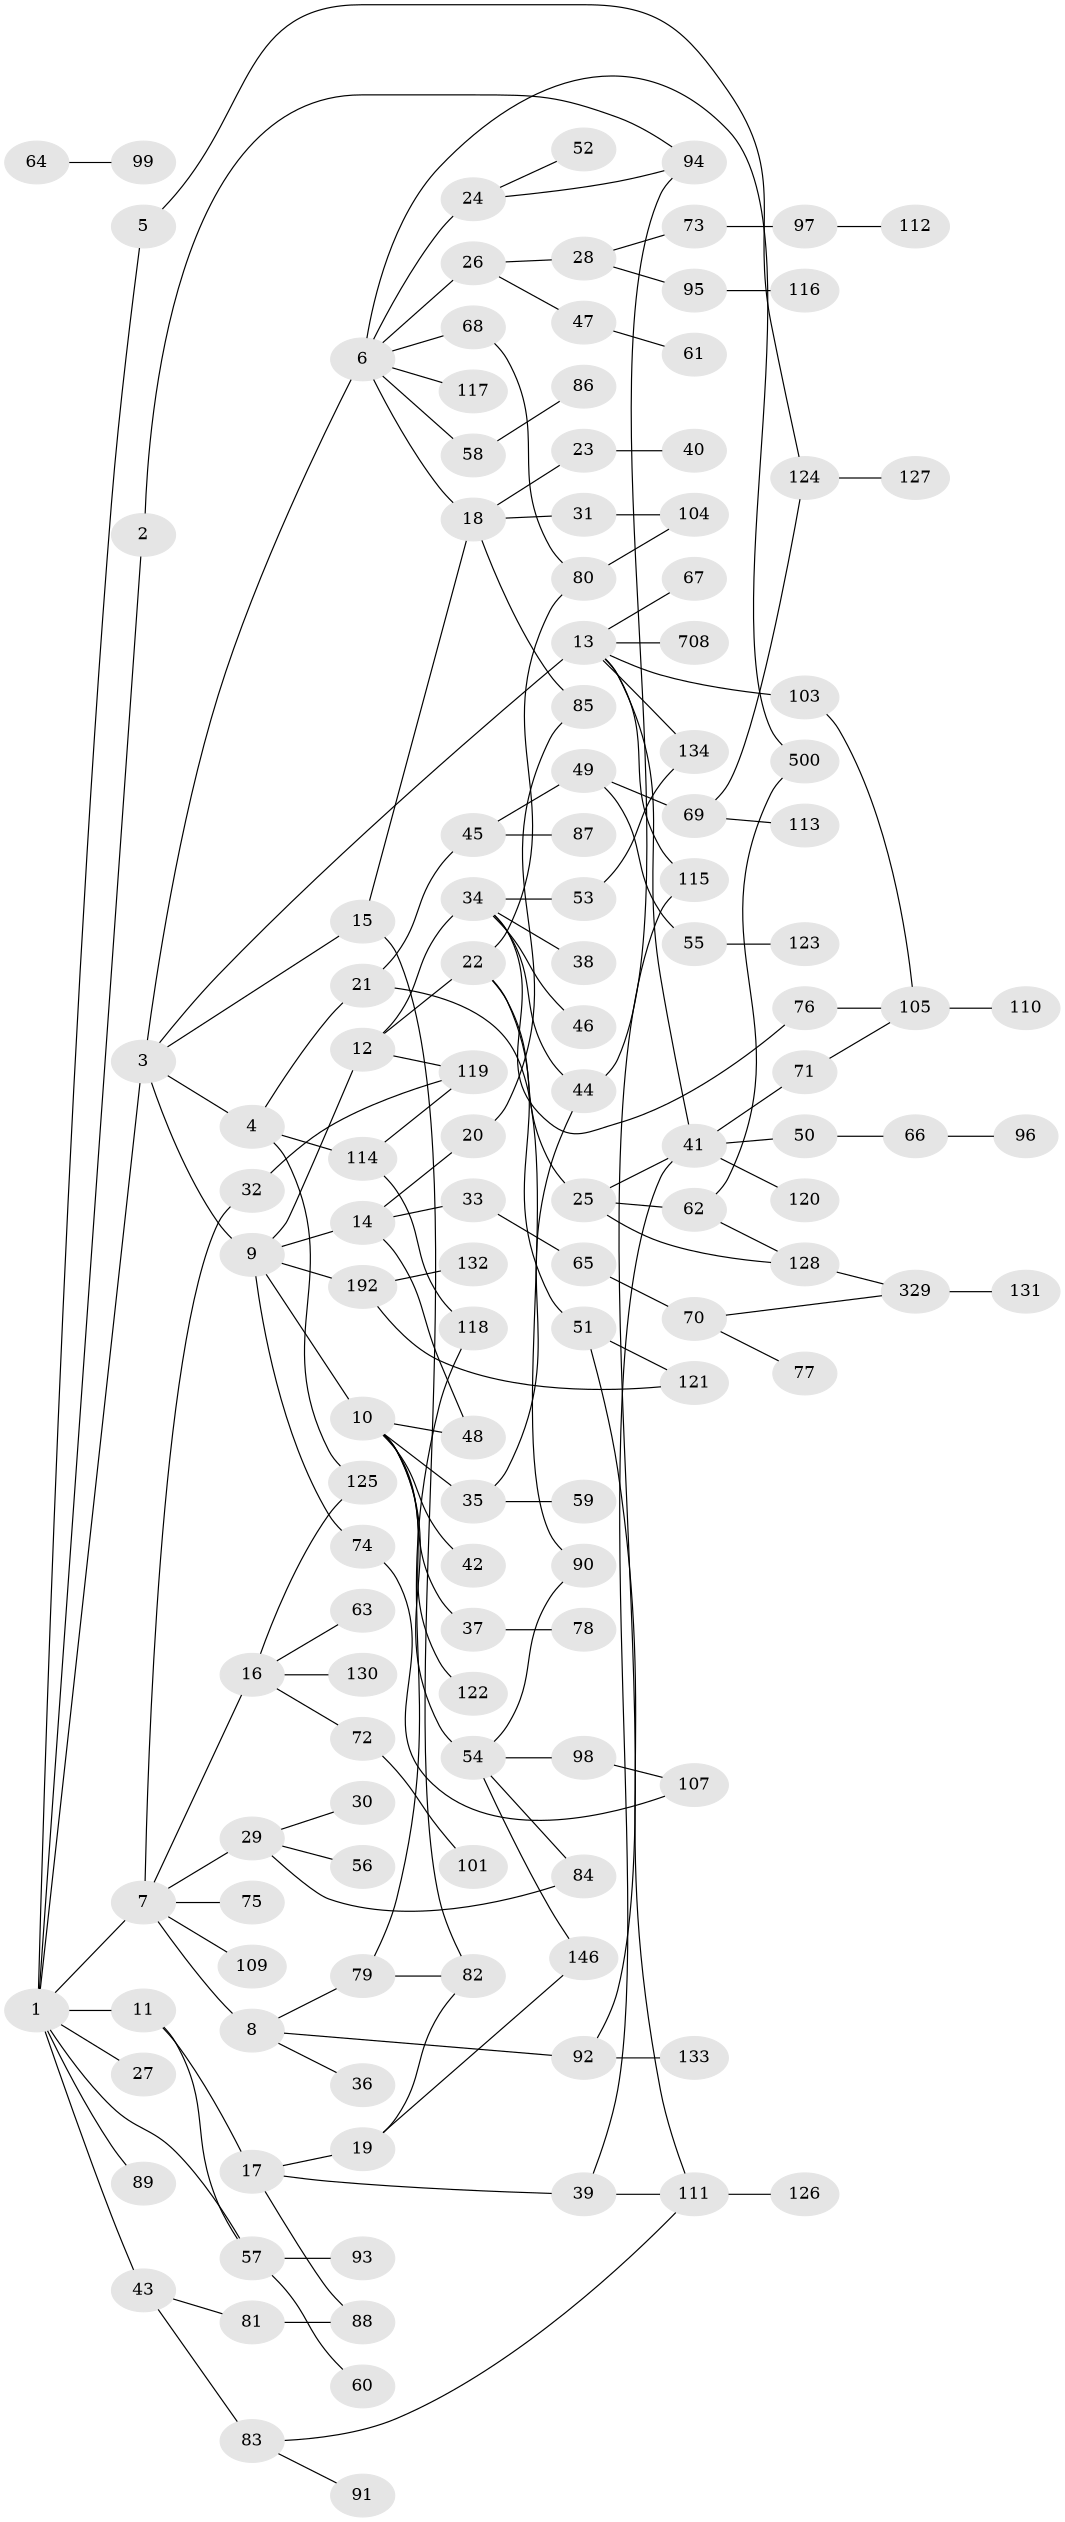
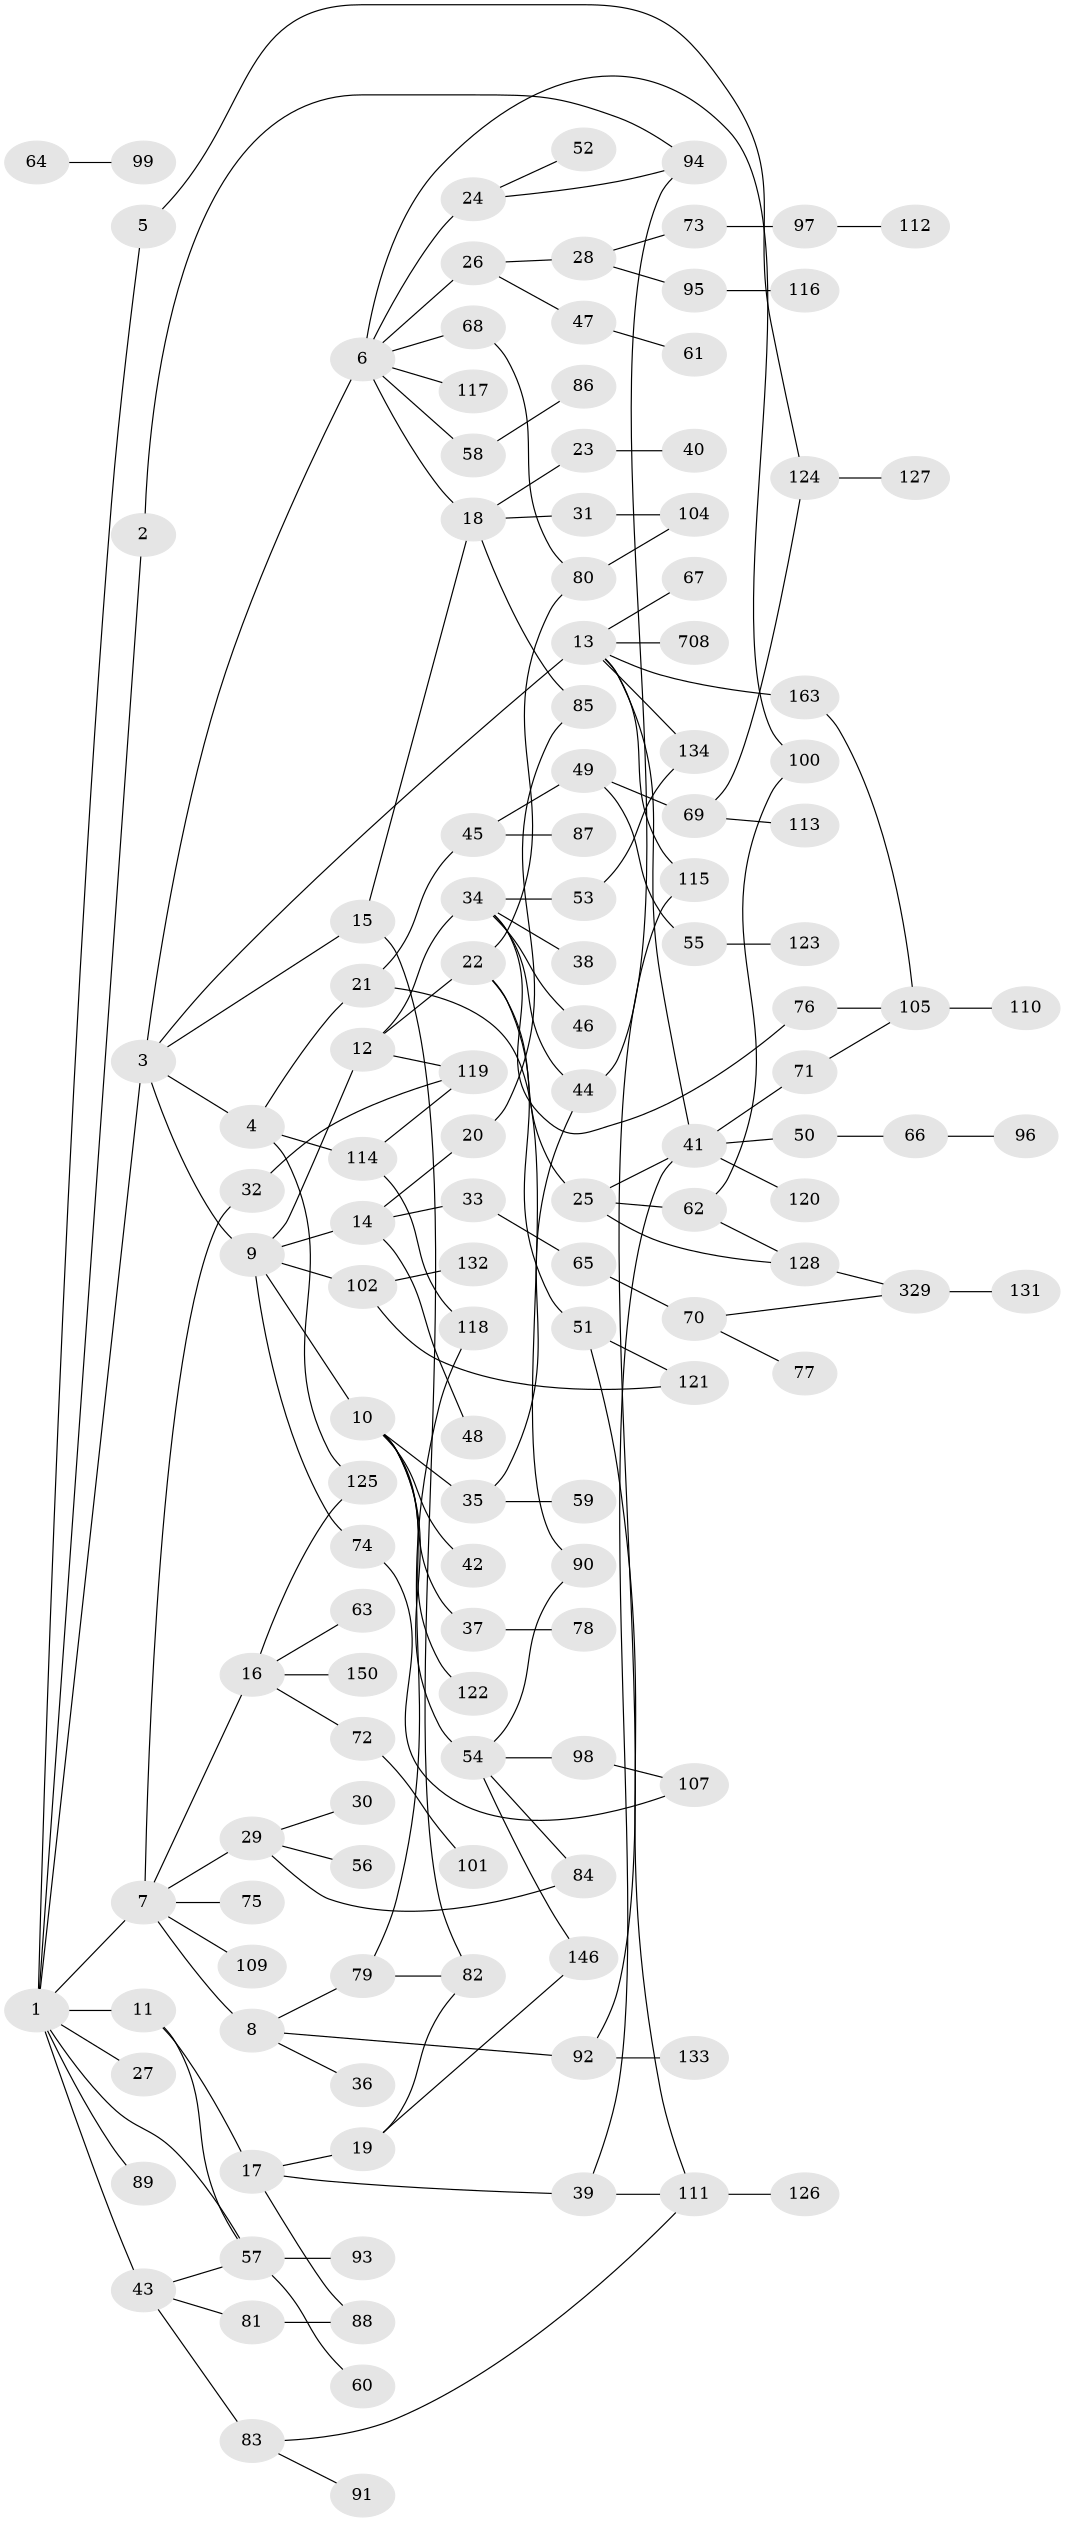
node "103": label "103" -> "163"
node "500": label "500" -> "100"
node "192": label "192" -> "102"
edge "10" -- "48": removed
node "130": label "130" -> "150"
edge "57" -- "43": added
